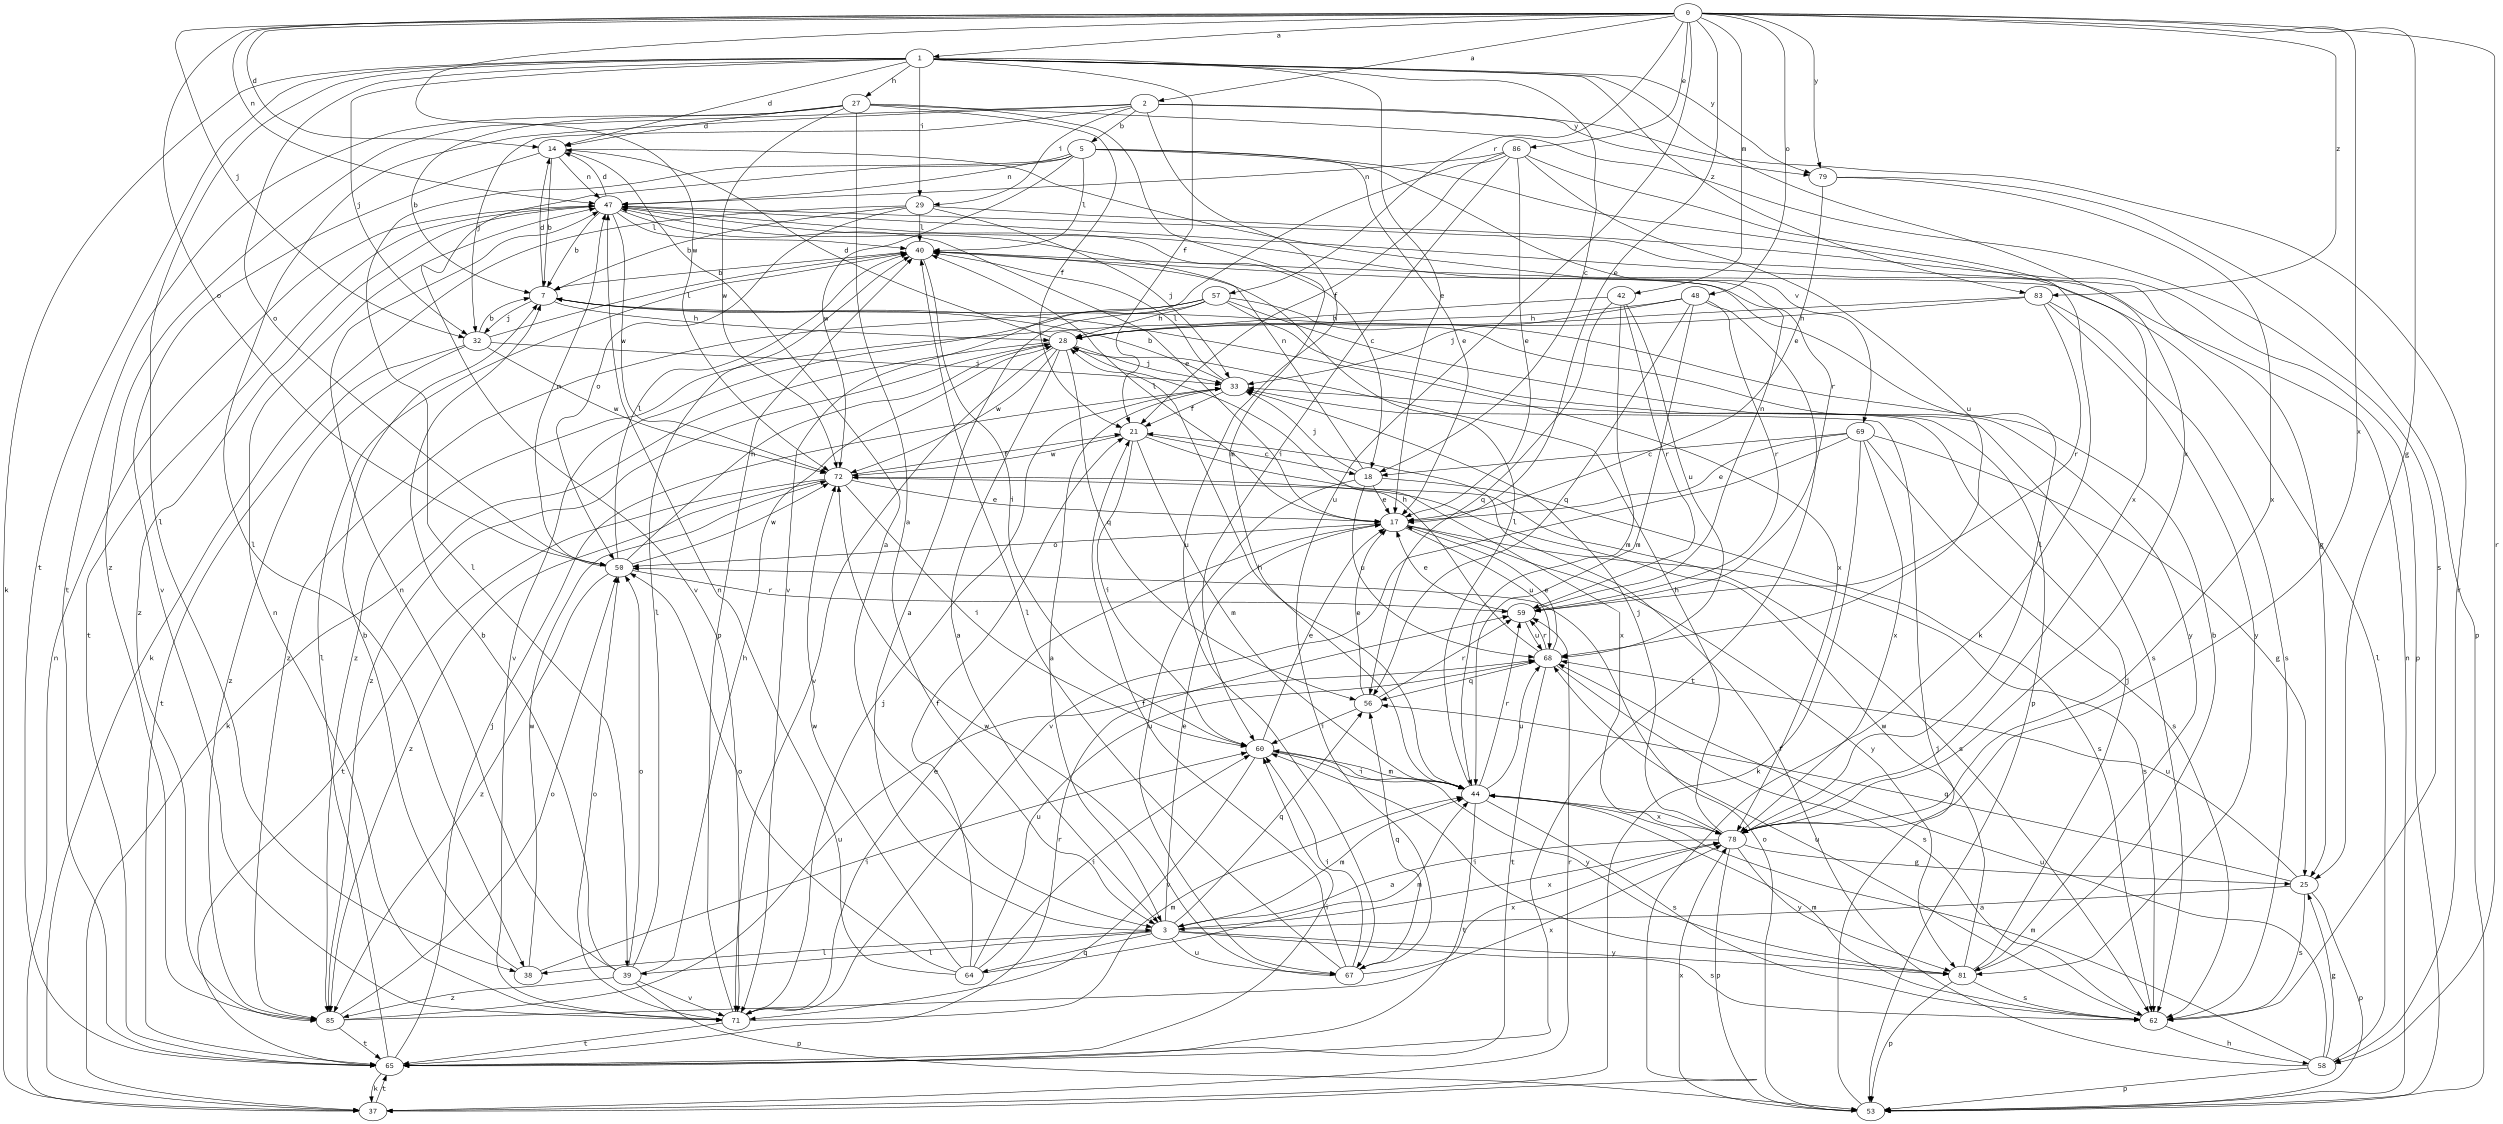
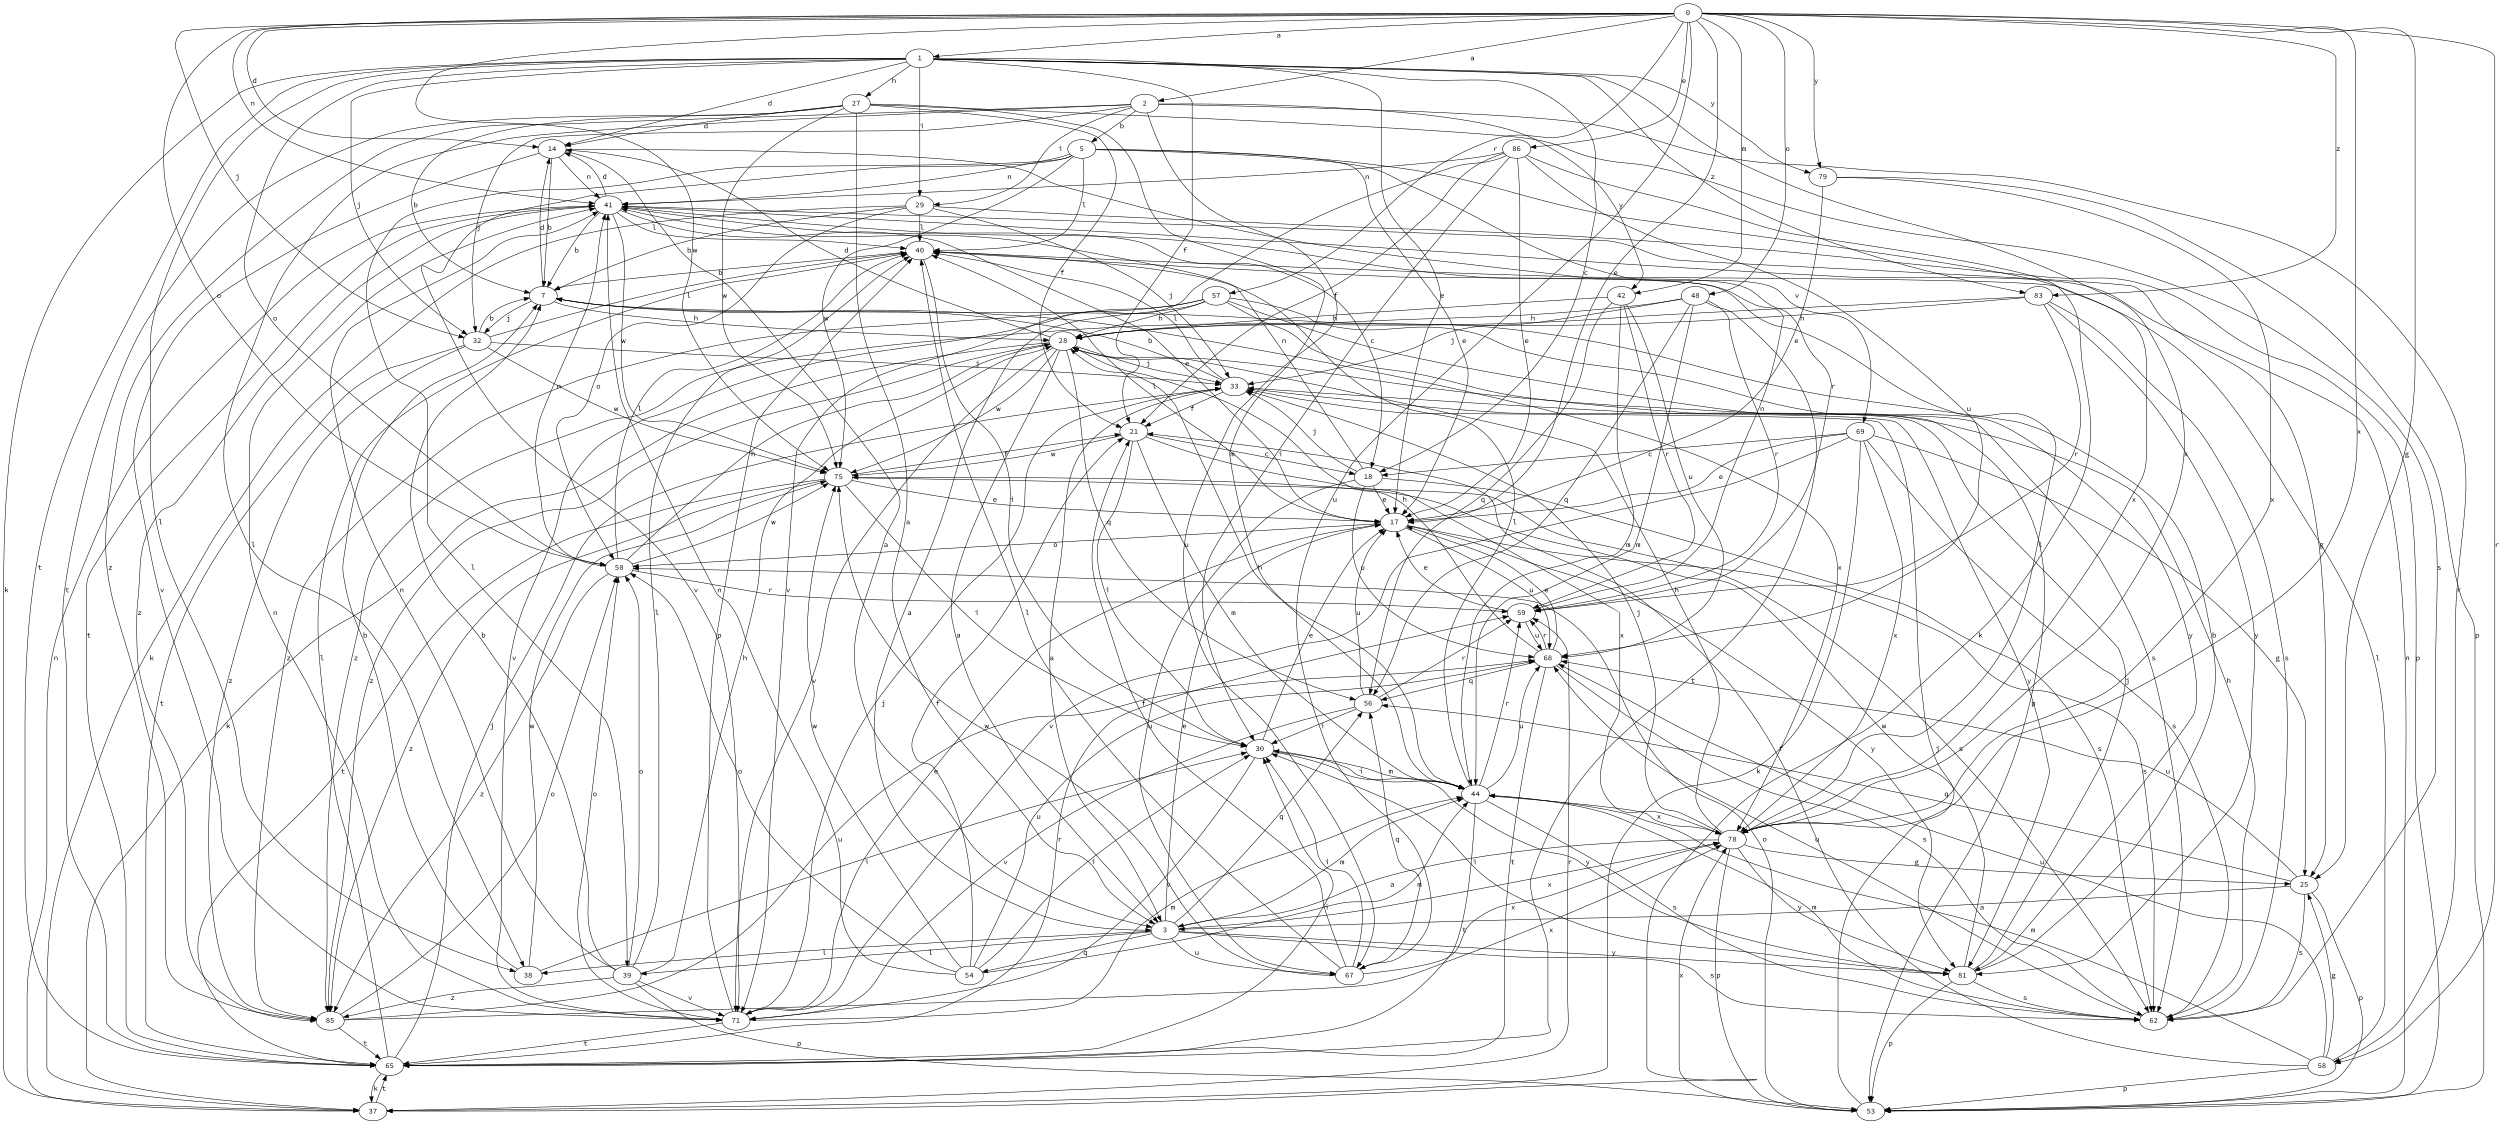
edge "2" -> "79": now "2" -> "42"
node "47": label "47" -> "41"
edge "33" -> "81": added, label "y"
node "72": label "72" -> "75"
edge "56" -> "17": label "e" -> "u"
node "60": label "60" -> "30"
edge "56" -> "71": added, label "v"
node "64": label "64" -> "54"
edge "62" -> "58": now "62" -> "28"
